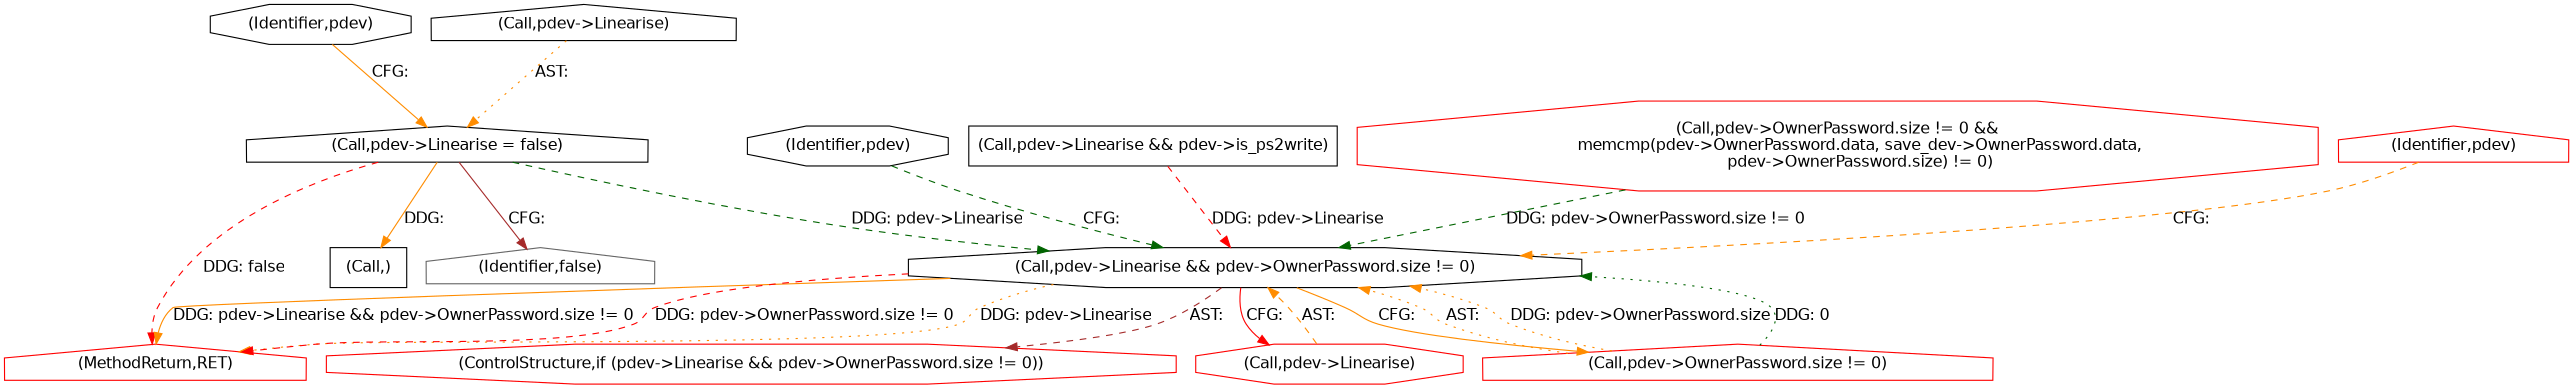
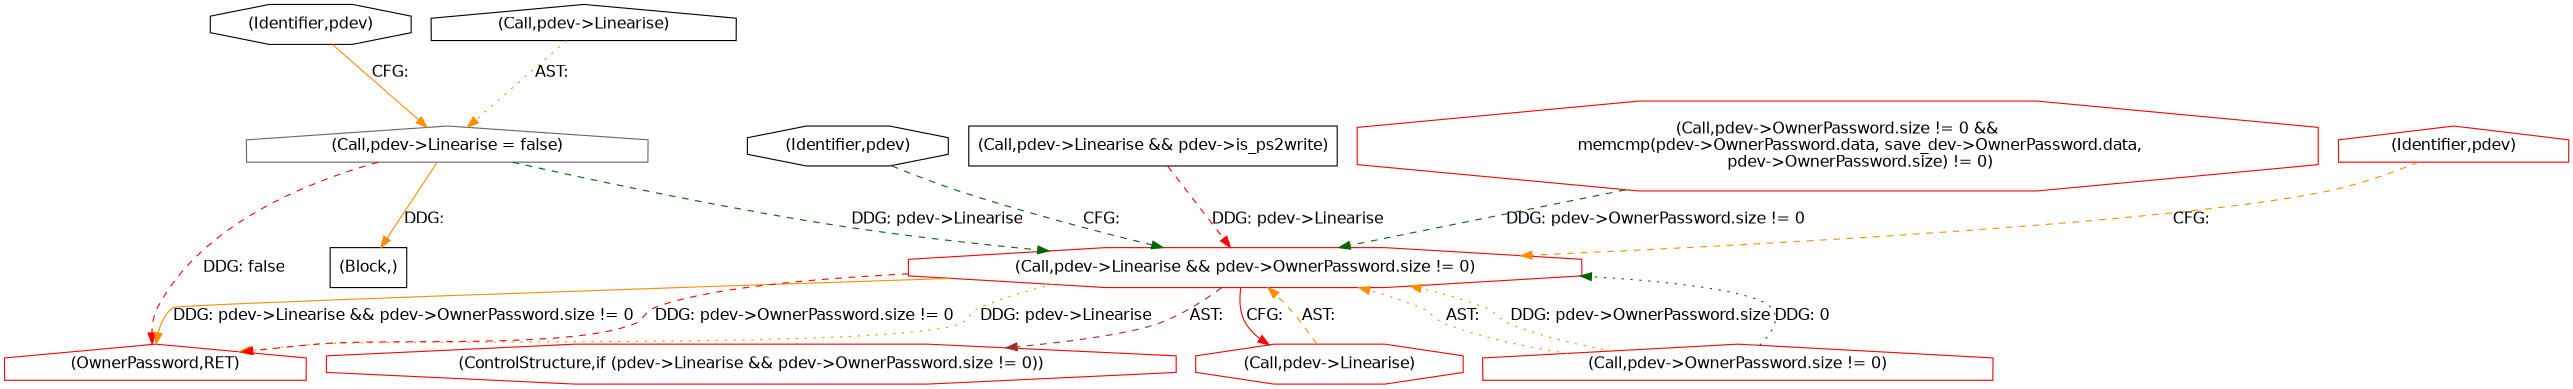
node "(Call,pdev->Linearise = false)": color black -> gray40
node "(Call,)": label "(Call,)" -> "(Block,)"
node "(Identifier,false)": removed
node "(Call,pdev->Linearise && pdev->OwnerPassword.size != 0)": color black -> red
edge "(Call,pdev->Linearise && pdev->OwnerPassword.size != 0)" -> "(Call,pdev->OwnerPassword.size != 0)": removed, label "CFG:"
node "(MethodReturn,RET)": label "(MethodReturn,RET)" -> "(OwnerPassword,RET)"
